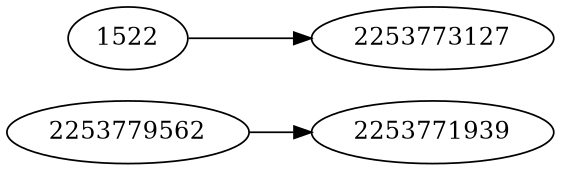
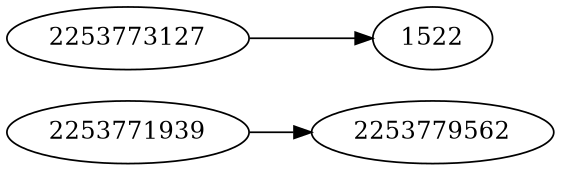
edge "1522" -> "2253773127": reversed
edge "2253779562" -> "2253771939": reversed
